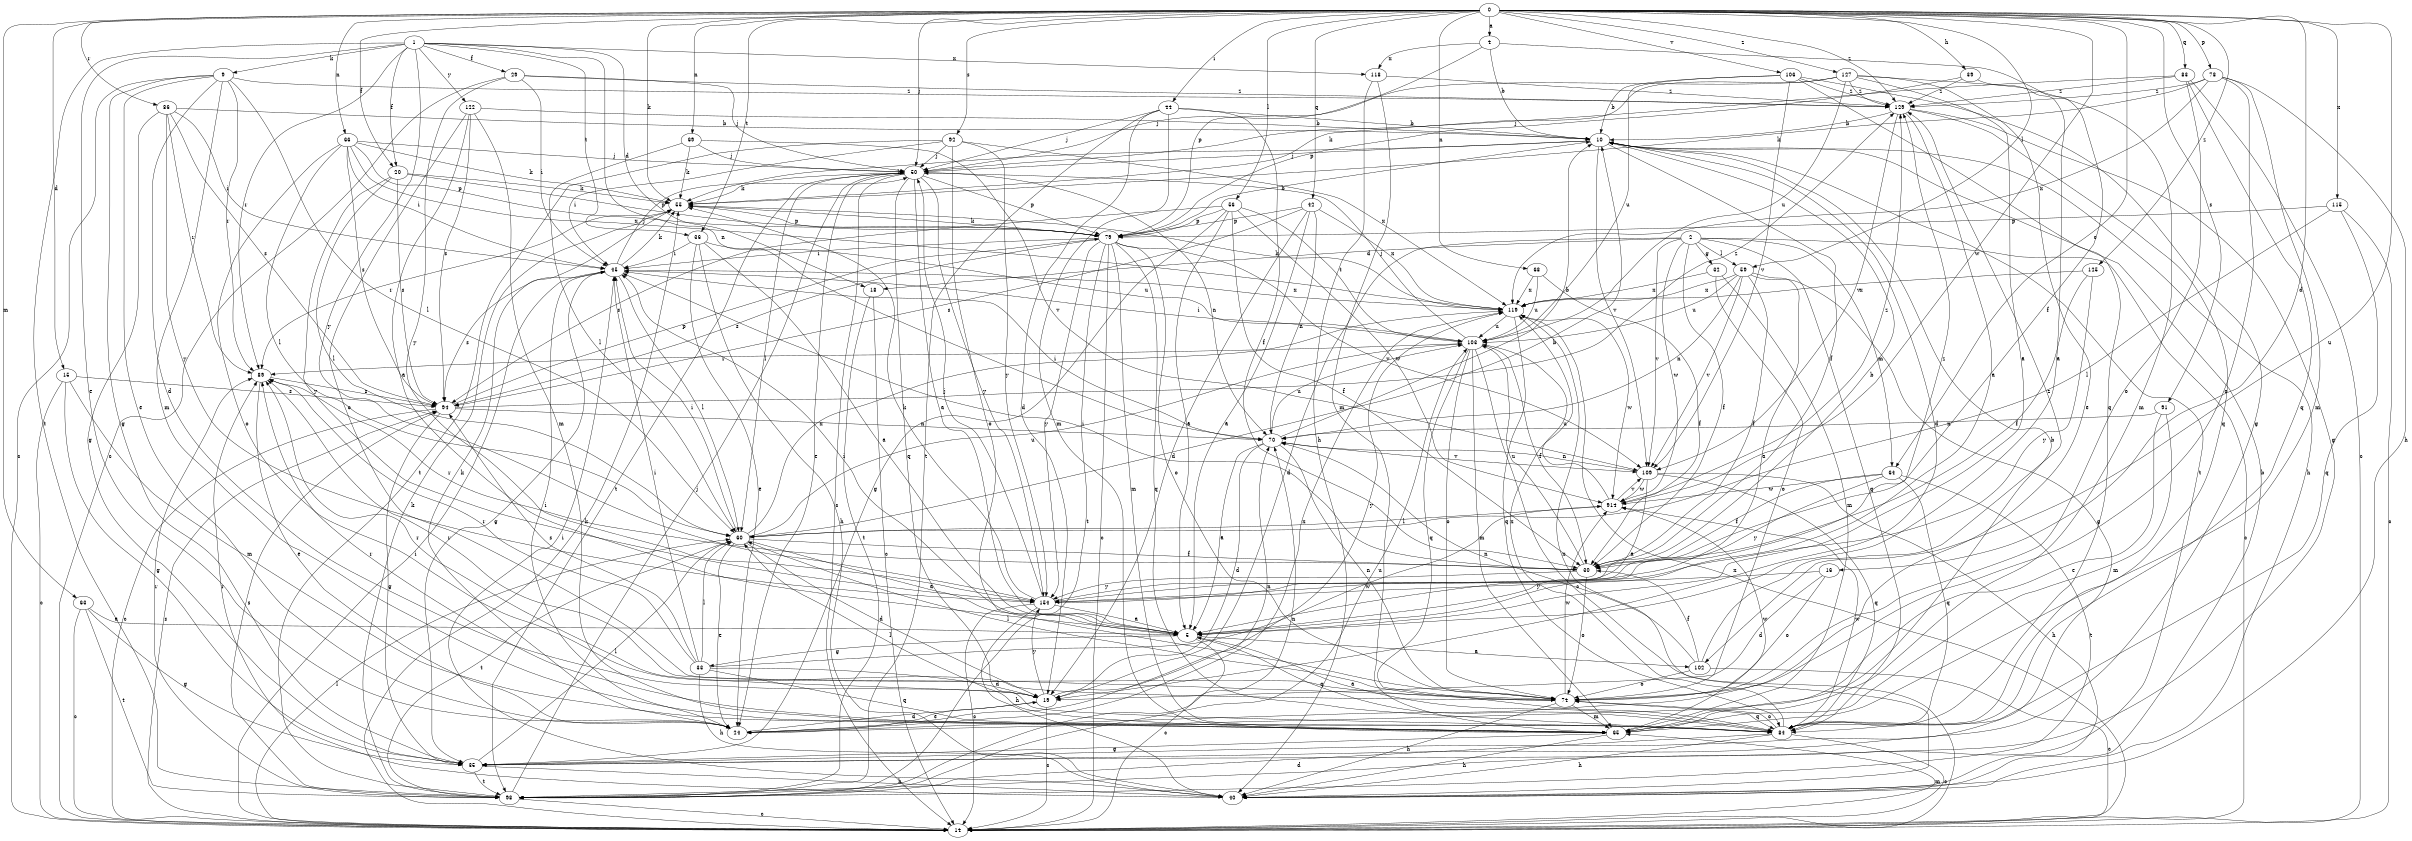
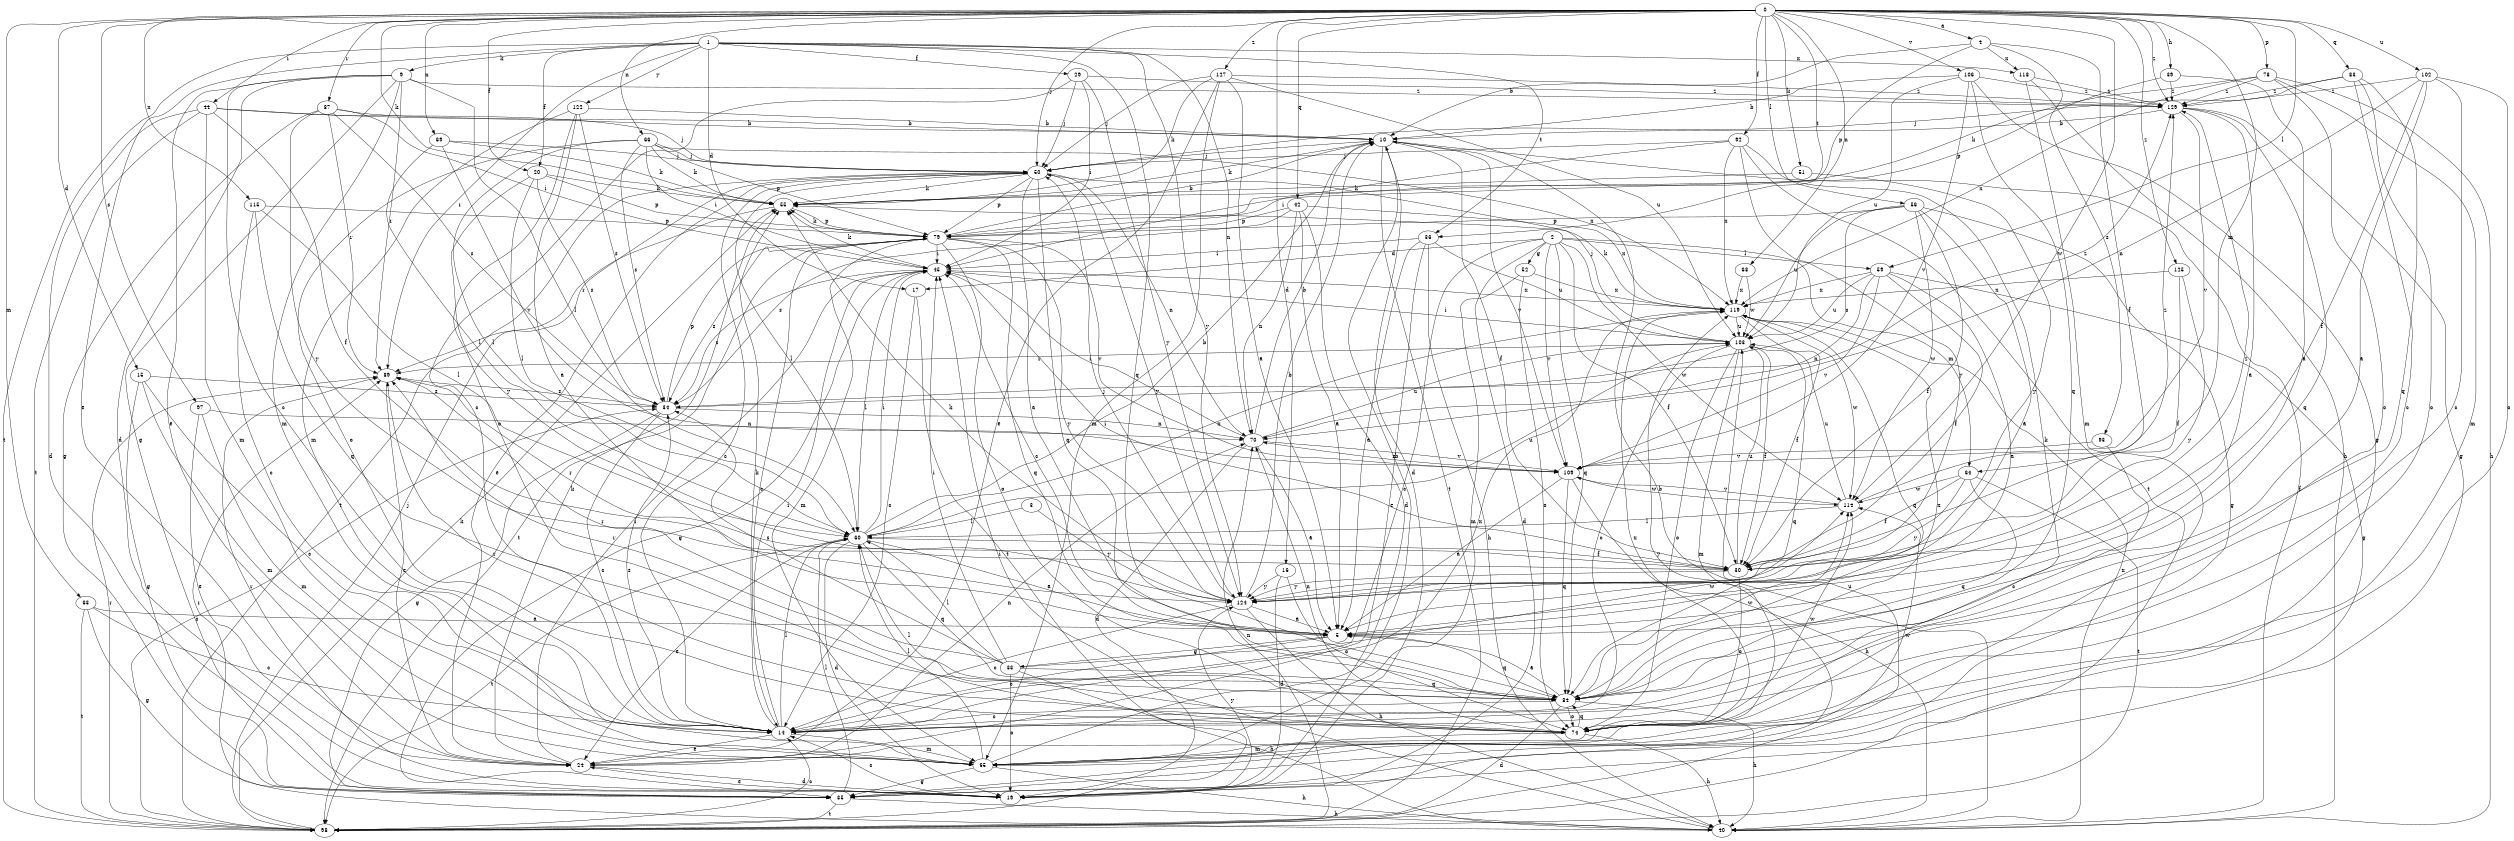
edge "0" -> "92": label "s" -> "f"
node "86": label "86" -> "87"
node "51": added
edge "45" -> "50": removed, label "j"
edge "0" -> "64": label "c" -> "m"
edge "56" -> "103": label "t" -> "u"
node "32": label "32" -> "52"
node "18": label "18" -> "17"
edge "1" -> "84": added, label "q"
edge "68" -> "103": label "u" -> "w"
edge "68" -> "30": now "119" -> "30"
node "94": label "94" -> "34"
node "91": label "91" -> "97"
edge "92" -> "74": label "o" -> "k"
node "93": added
edge "5" -> "45": label "i" -> "c"
edge "10" -> "40": label "h" -> "f"
node "3": added
node "914": label "914" -> "114"
node "154": label "154" -> "124"
edge "70" -> "74": reversed
edge "5" -> "102": reversed
edge "60" -> "84": added, label "q"
edge "33" -> "19": label "d" -> "o"
edge "14" -> "24": added, label "e"
edge "98" -> "10": reversed
